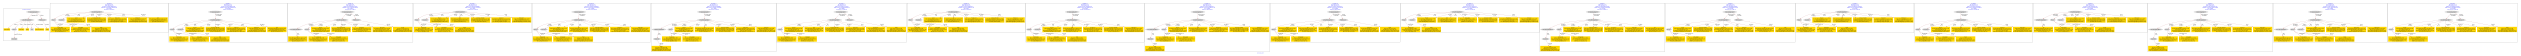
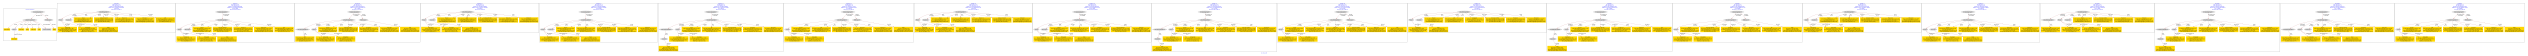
node "title": fillcolor lightgray -> gold
node "Provenance": added
node "Assension_Number": fillcolor gold -> lightgray
node "Artist_Name": fillcolor lightgray -> gold
